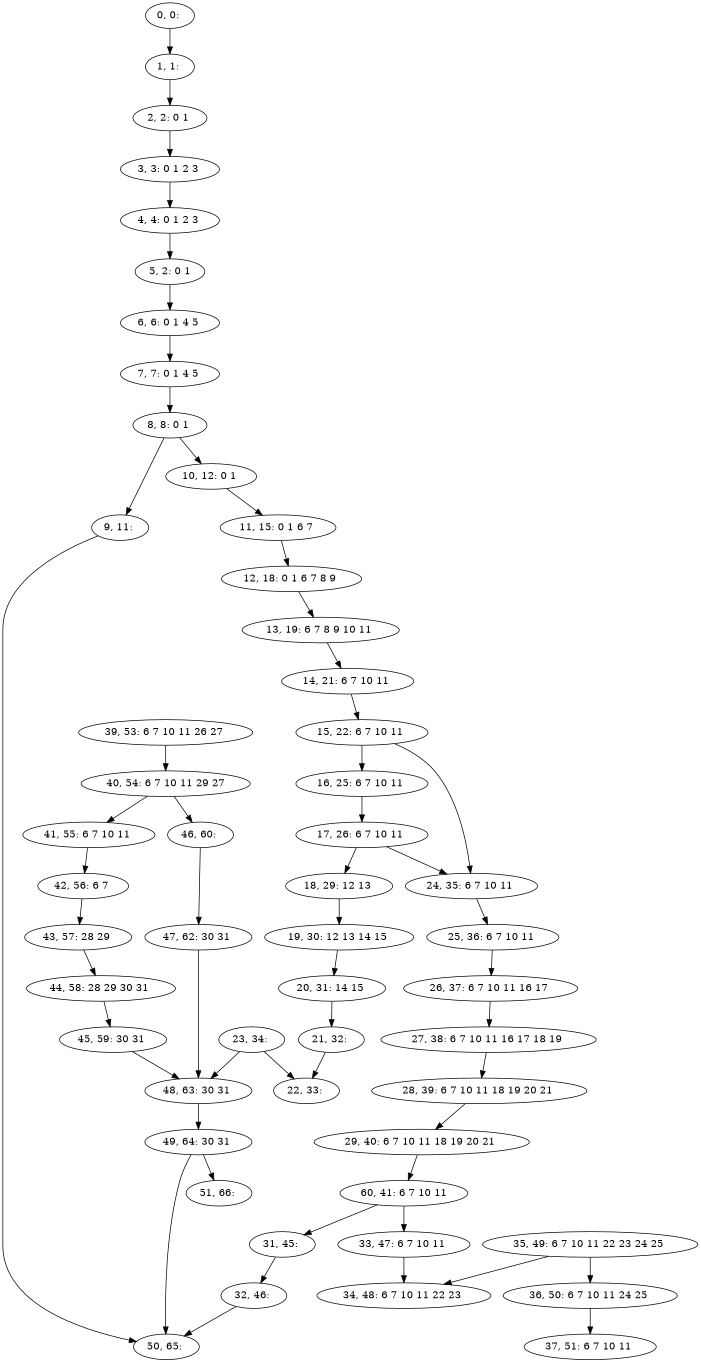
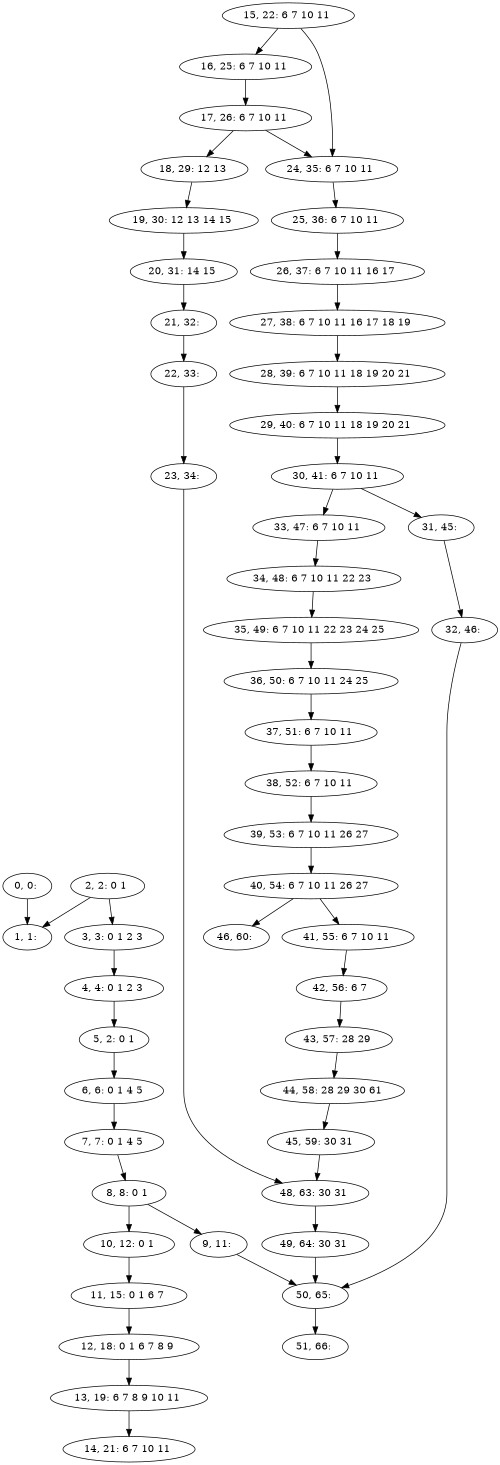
edge "1, 1:" -> "2, 2: 0 1": reversed
edge "14, 21: 6 7 10 11" -> "15, 22: 6 7 10 11": removed
node "40, 54: 6 7 10 11 29 27": label "40, 54: 6 7 10 11 29 27" -> "40, 54: 6 7 10 11 26 27"
node "38, 52: 6 7 10 11": added
node "47, 62: 30 31": removed
node "44, 58: 28 29 30 31": label "44, 58: 28 29 30 31" -> "44, 58: 28 29 30 61"
edge "23, 34:" -> "22, 33:": reversed
edge "49, 64: 30 31" -> "51, 66:": now "50, 65:" -> "51, 66:"
node "60, 41: 6 7 10 11": label "60, 41: 6 7 10 11" -> "30, 41: 6 7 10 11"
edge "35, 49: 6 7 10 11 22 23 24 25" -> "34, 48: 6 7 10 11 22 23": reversed
